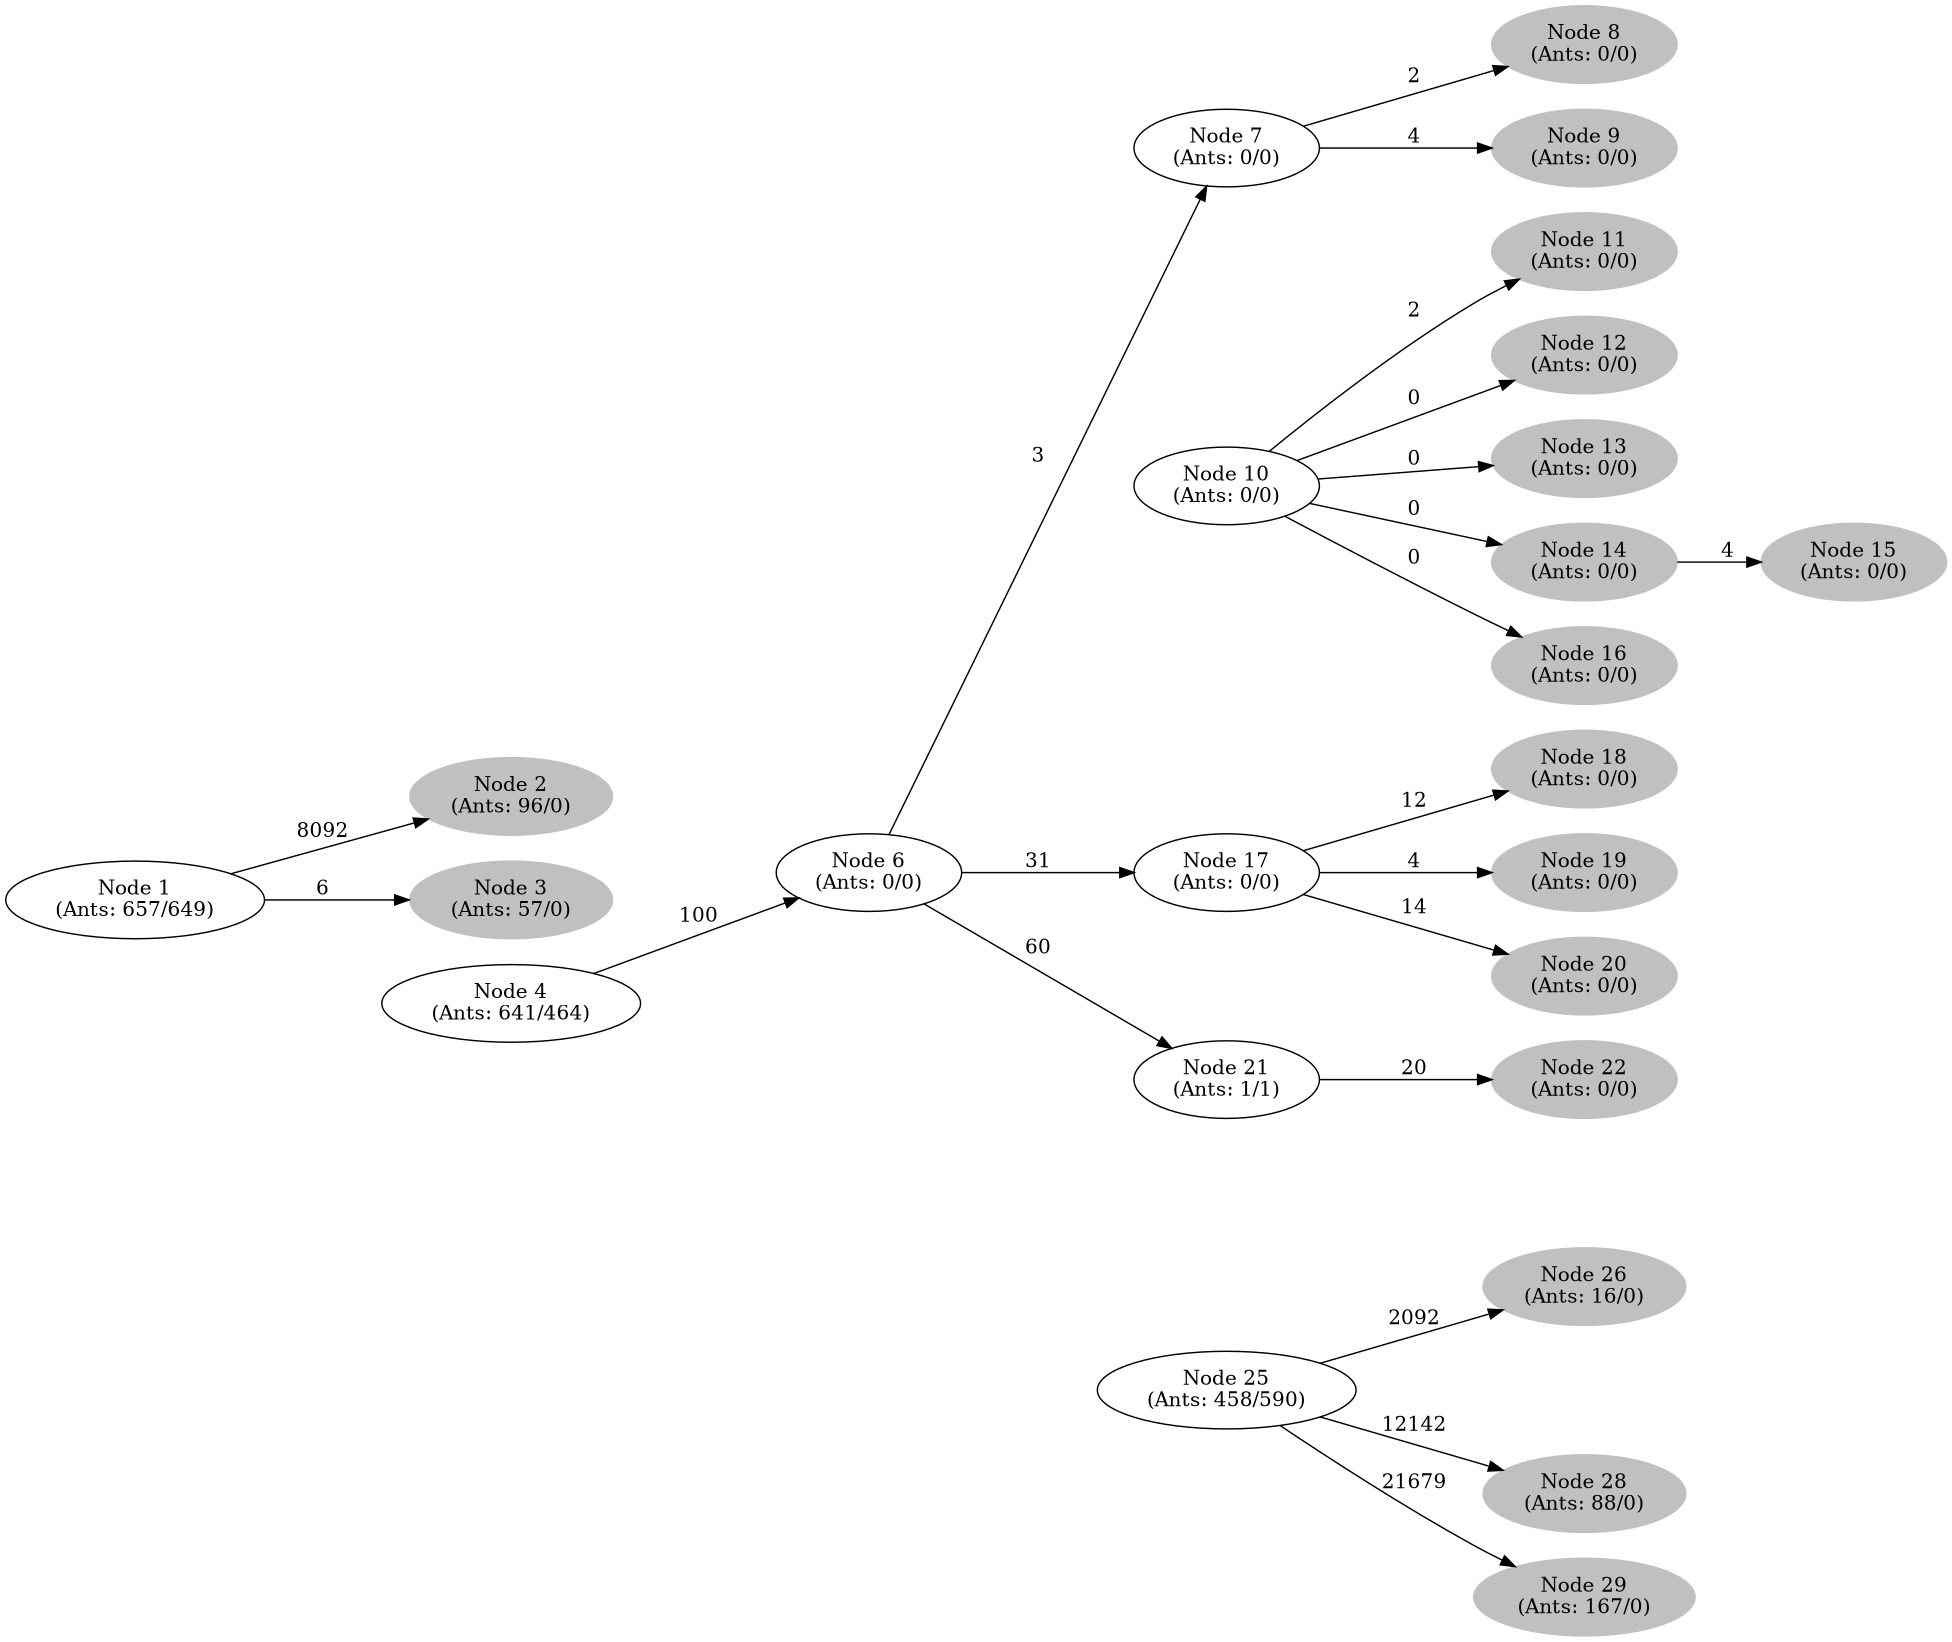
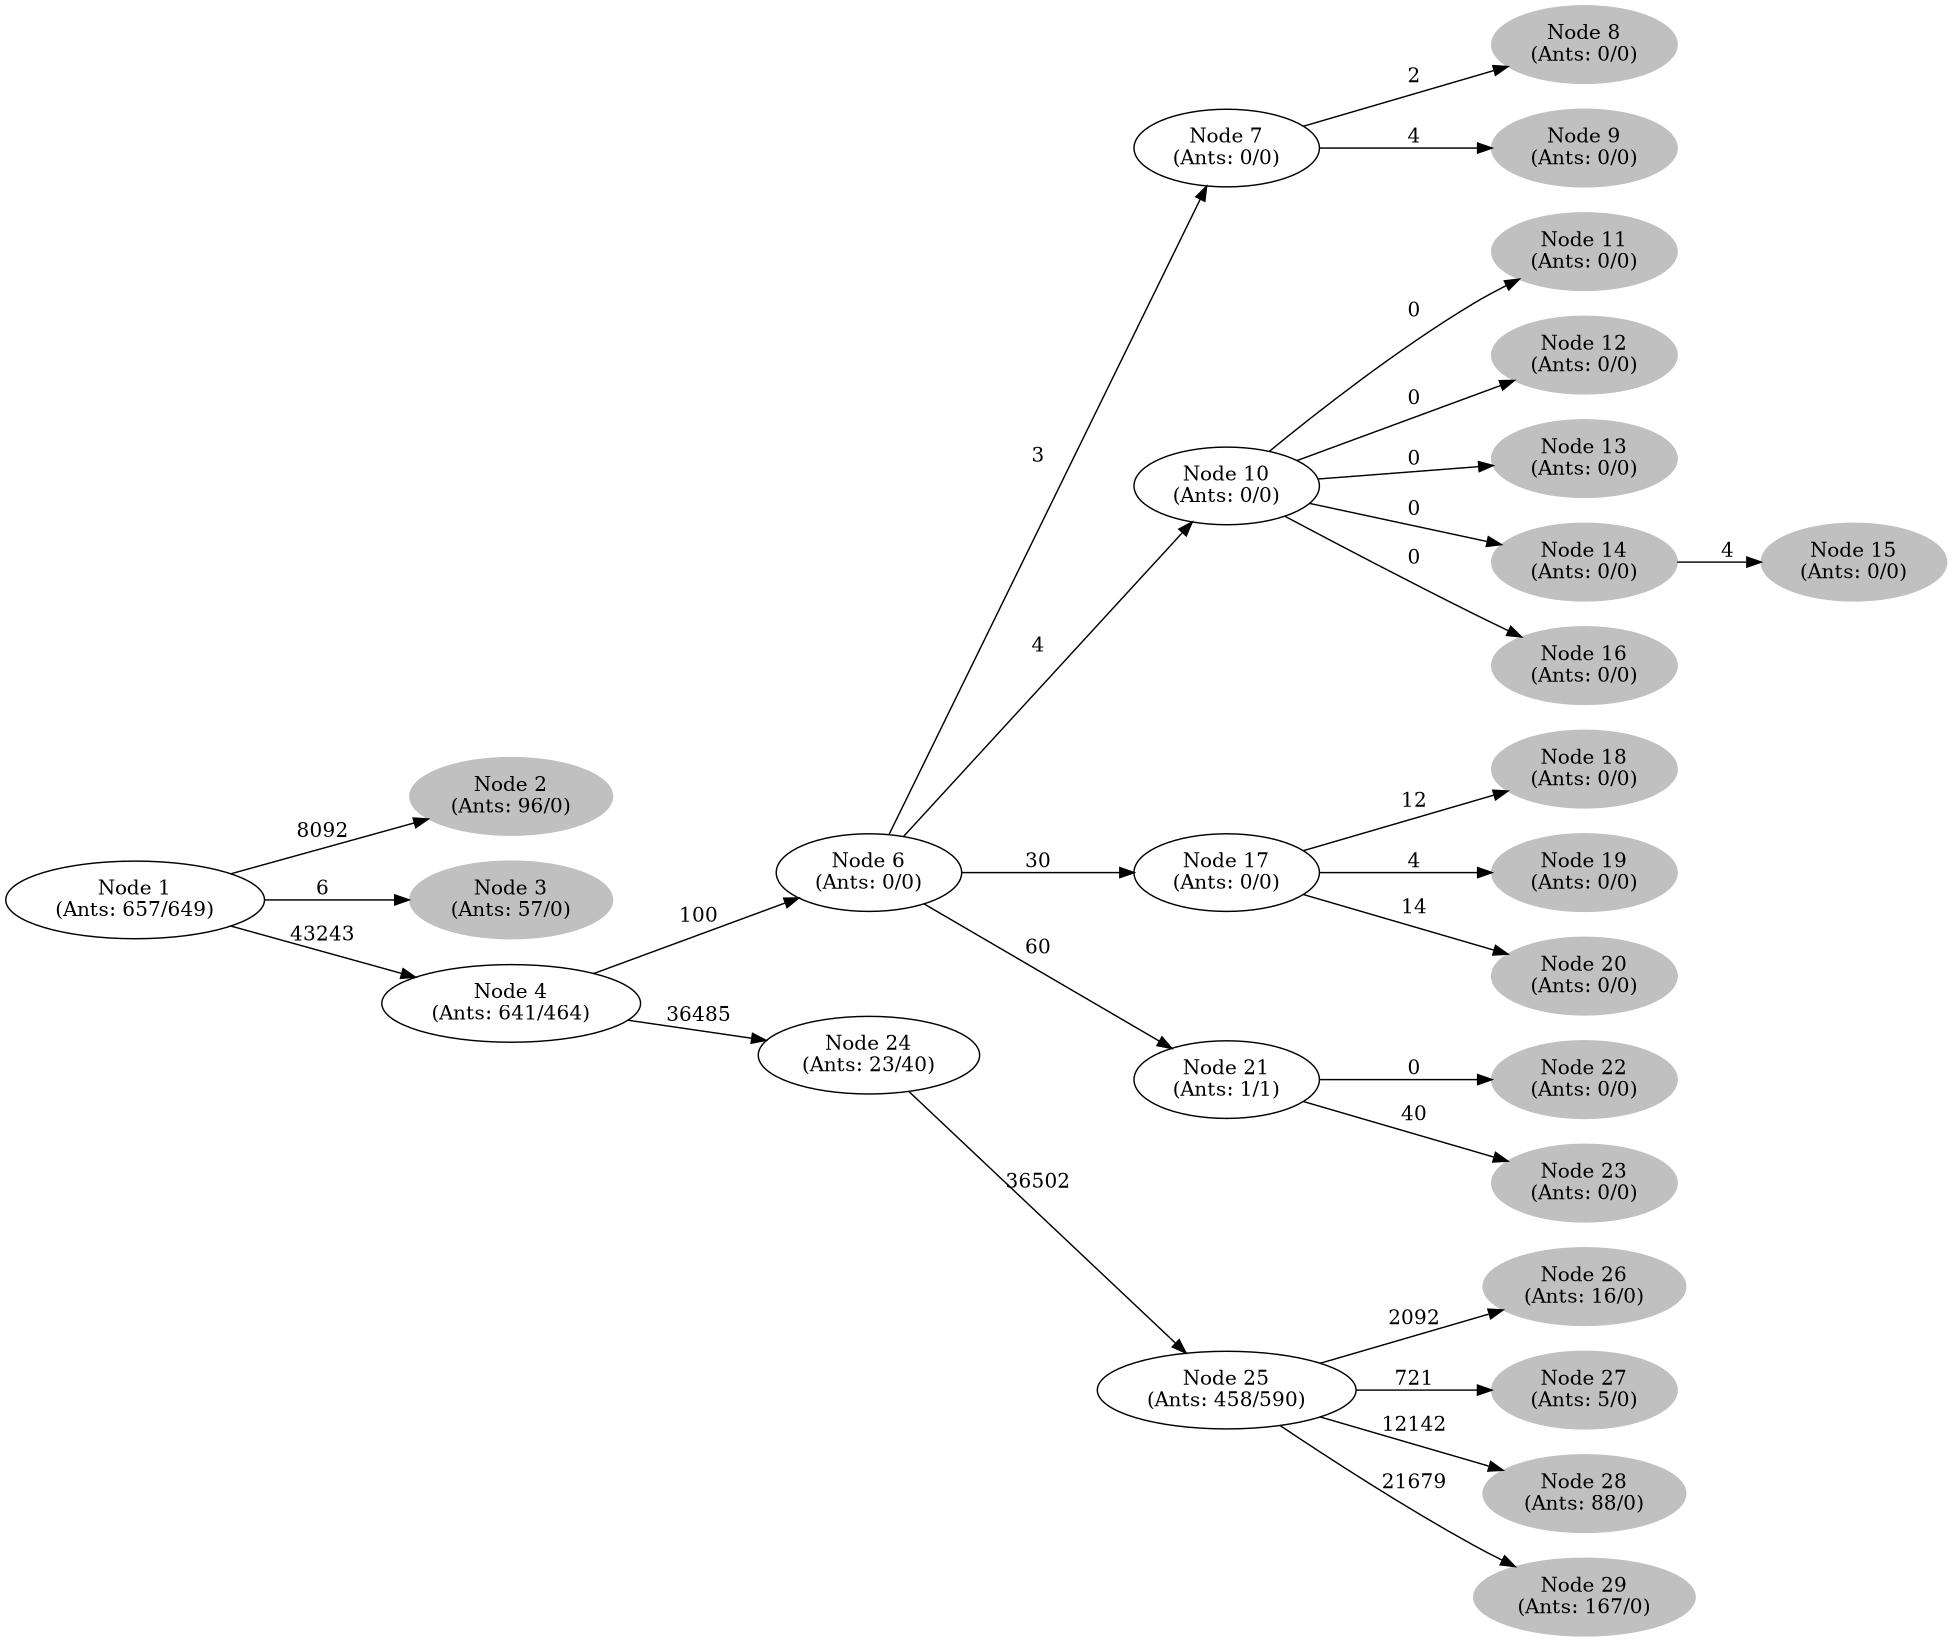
edge "Node 10 (Ants: 0/0)" -> "Node 11 (Ants: 0/0)": label "2" -> "0"
edge "Node 6 (Ants: 0/0)" -> "Node 10 (Ants: 0/0)": added, label "4"
edge "Node 6 (Ants: 0/0)" -> "Node 17 (Ants: 0/0)": label "31" -> "30"
edge "Node 1 (Ants: 657/649)" -> "Node 4 (Ants: 641/464)": added, label "43243"
node "Node 24 (Ants: 23/40)": added
edge "Node 21 (Ants: 1/1)" -> "Node 22 (Ants: 0/0)": label "20" -> "0"
node "Node 23 (Ants: 0/0)": added
node "Node 27 (Ants: 5/0)": added
